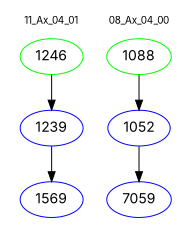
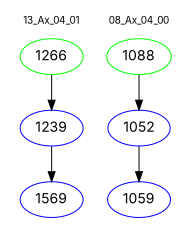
cluster "11_Ax_04_01": label "11_Ax_04_01" -> "13_Ax_04_01"
node "1246": label "1246" -> "1266"
node "7059": label "7059" -> "1059"
